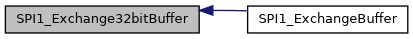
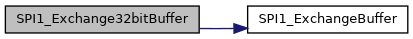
edge "SPI1_ExchangeBuffer" -> "SPI1_Exchange32bitBuffer": reversed
